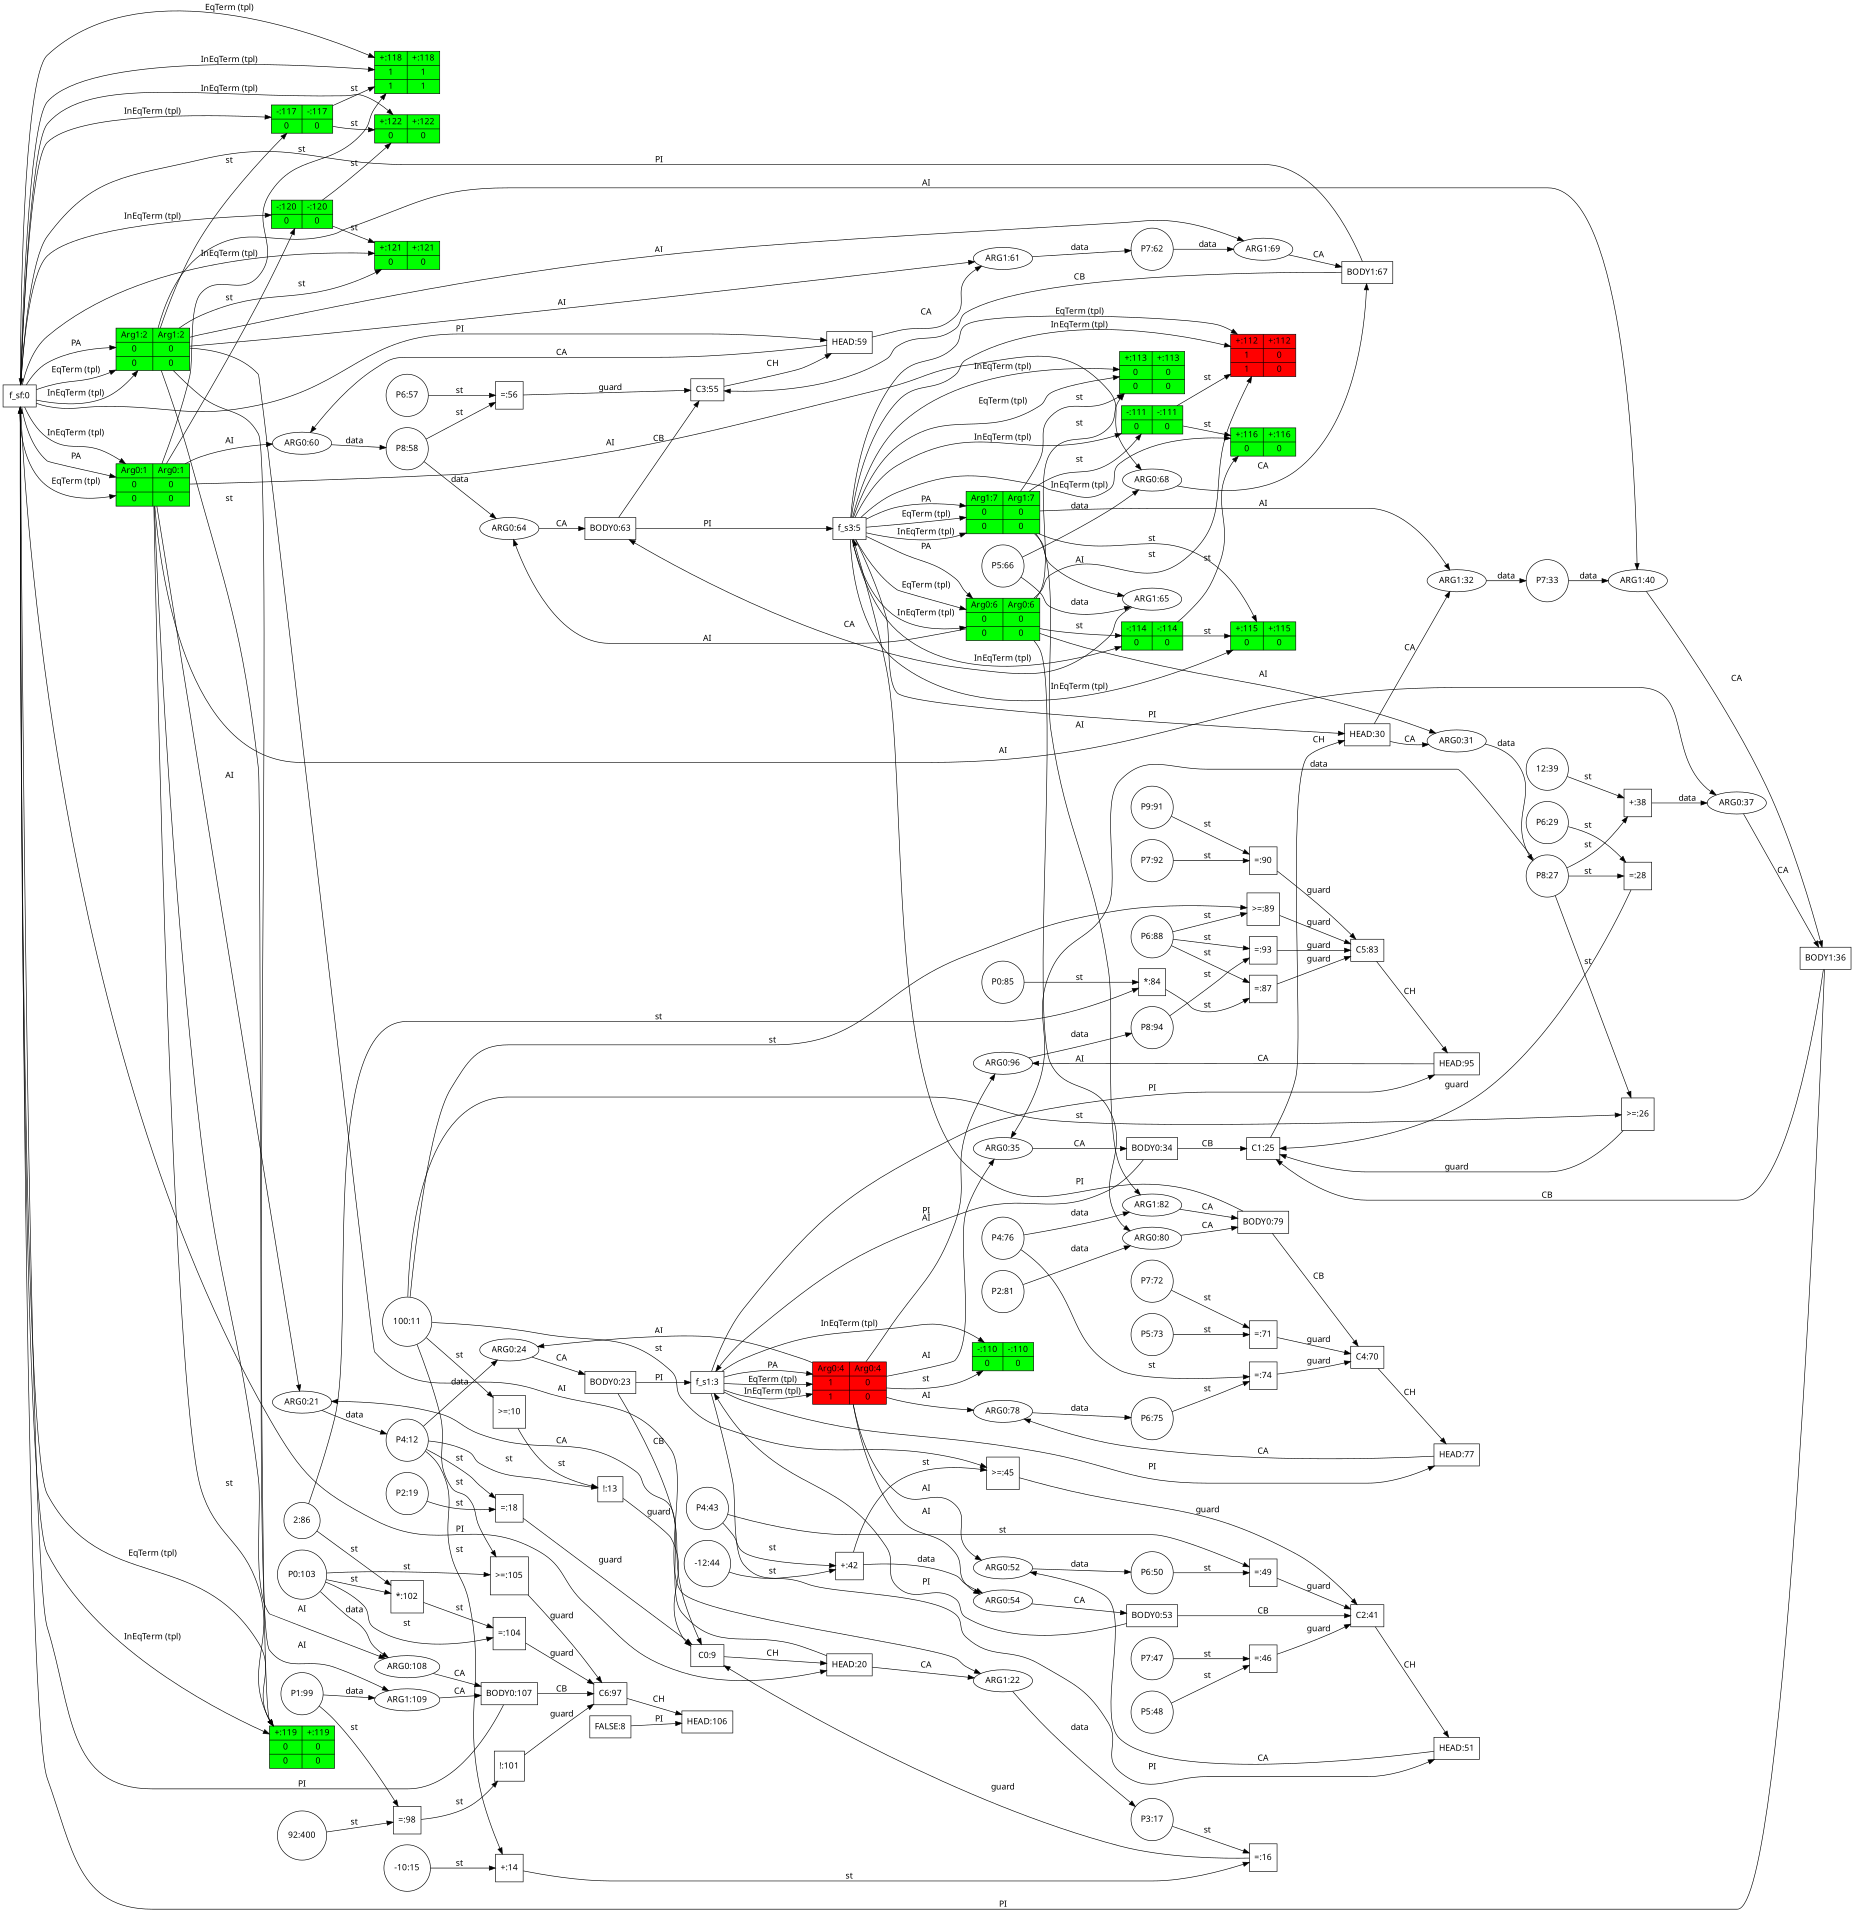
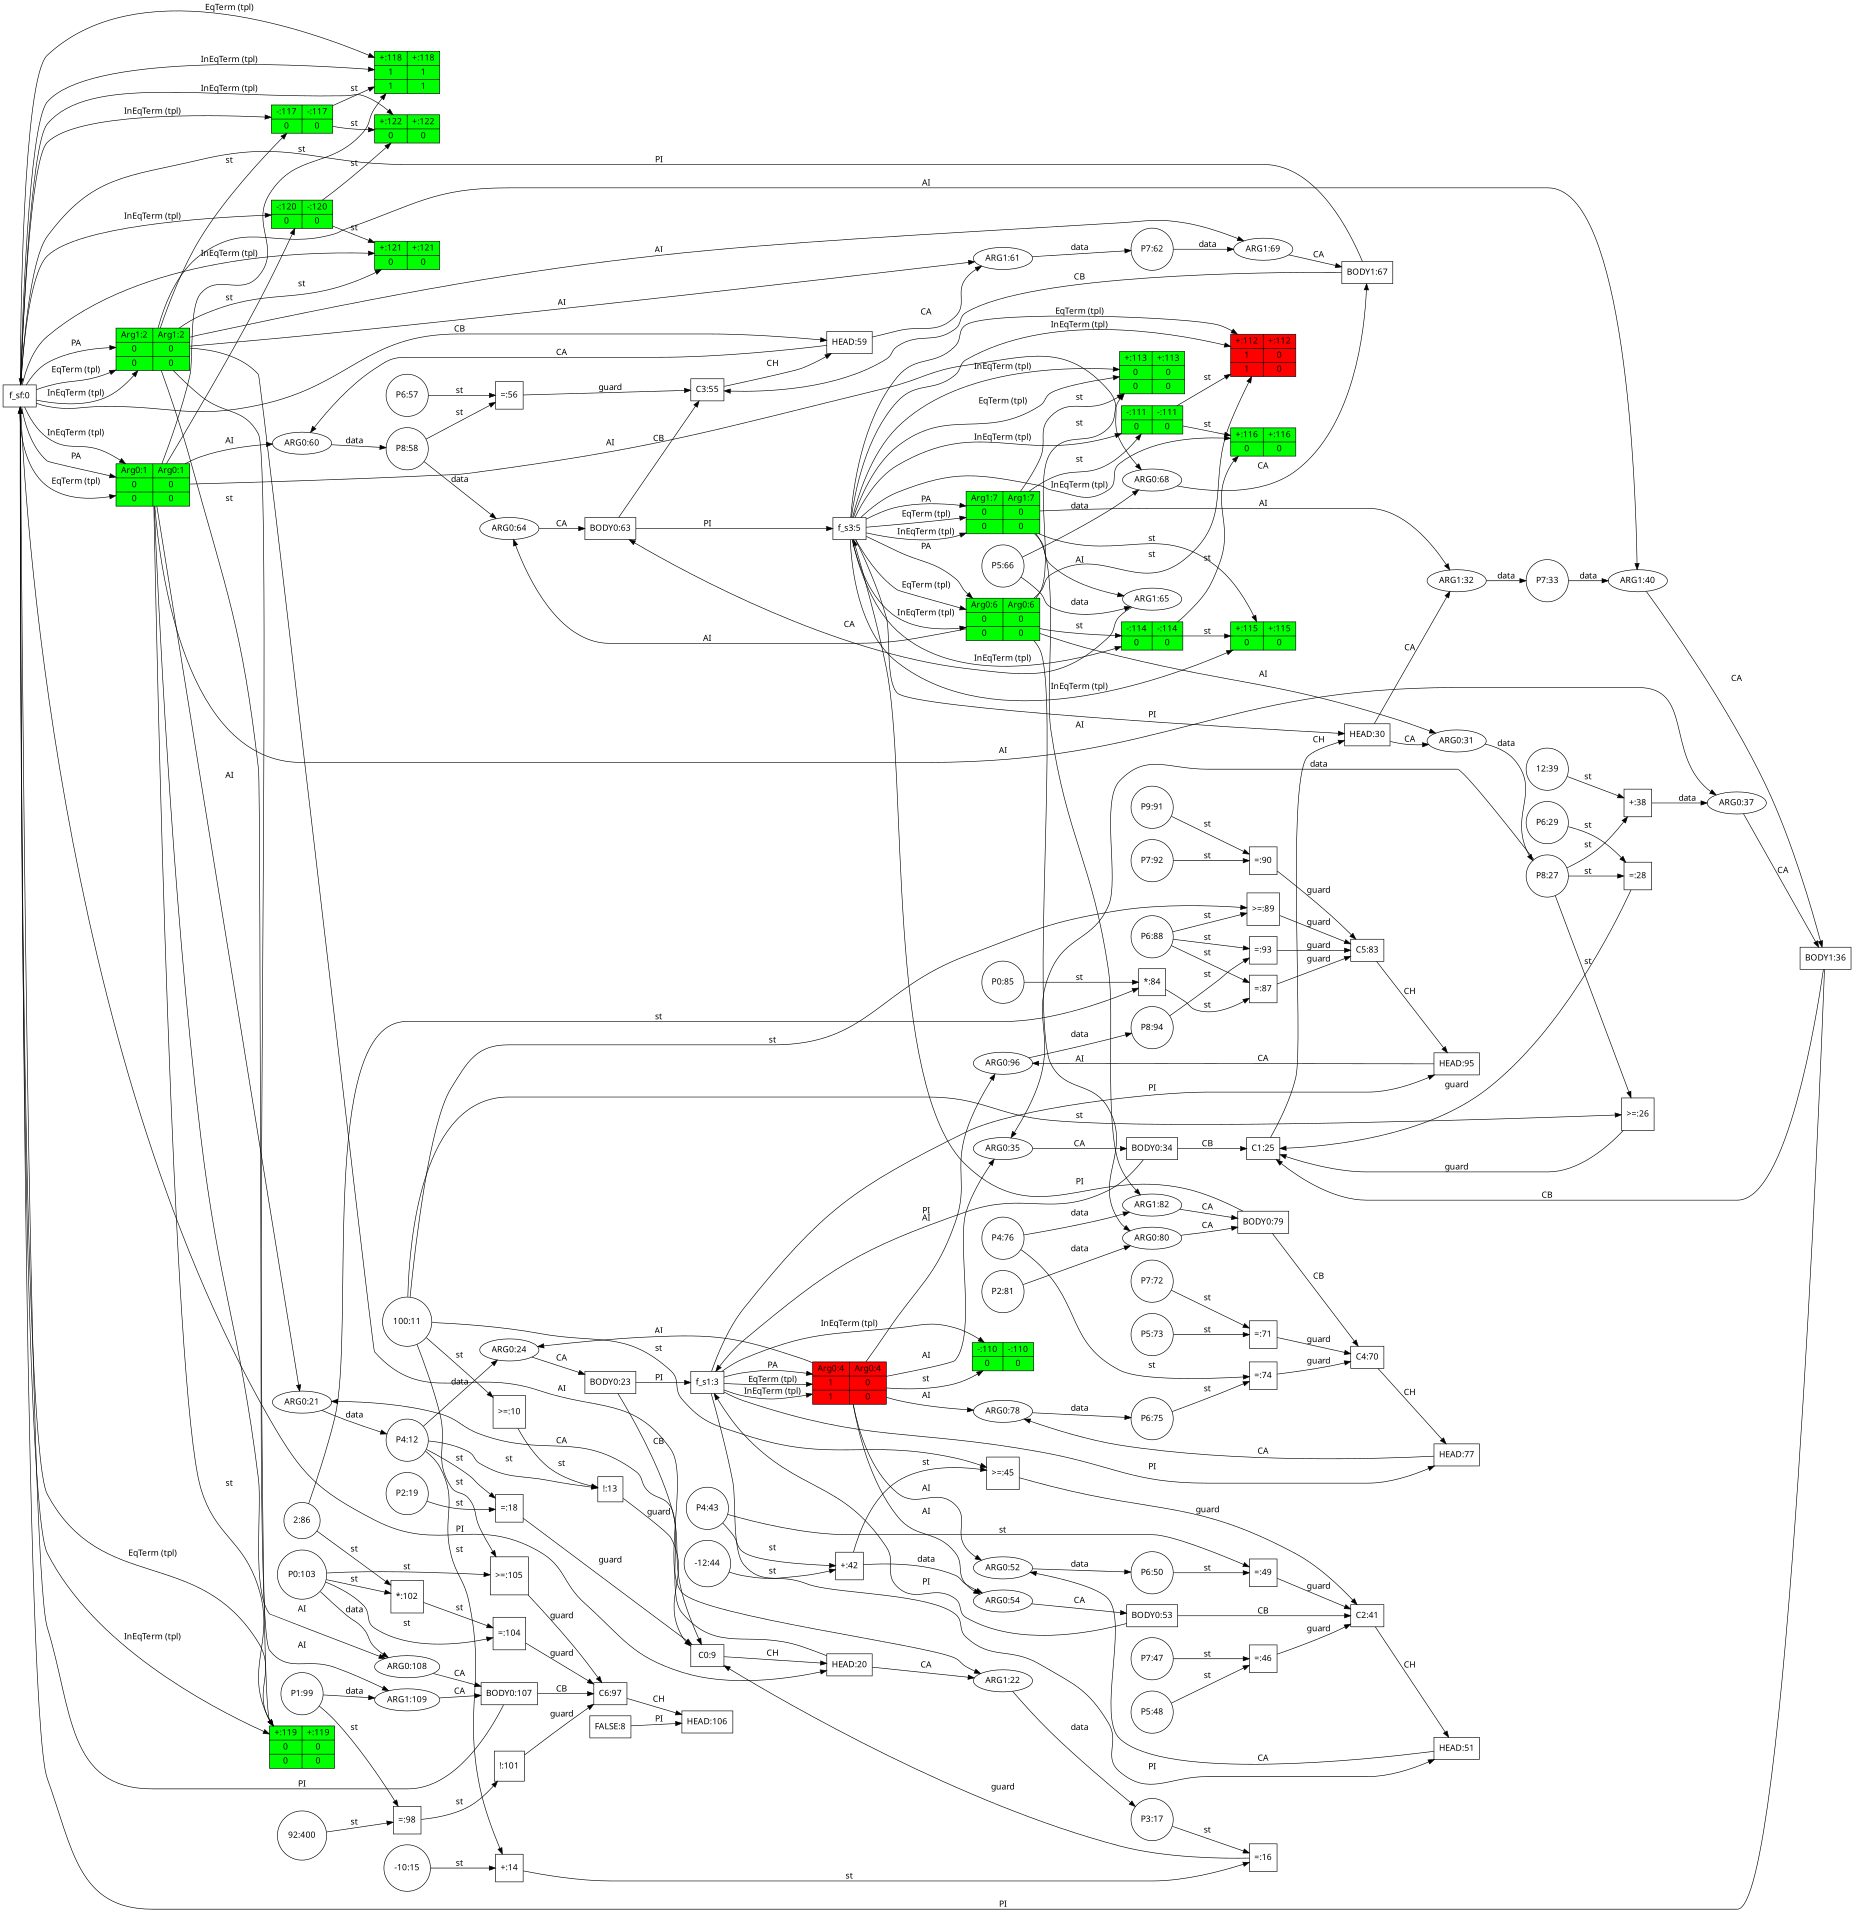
edge "f_sf:0" -> "HEAD:59": label "PI" -> "CB"
